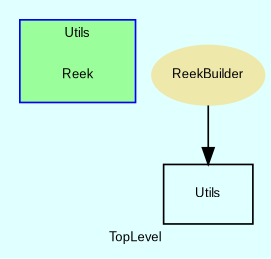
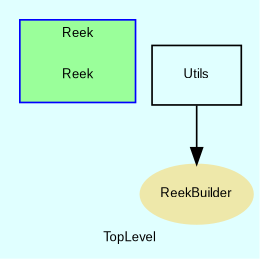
cluster "Utils": label "Utils" -> "Reek"
edge "ReekBuilder" -> "Utils": reversed
